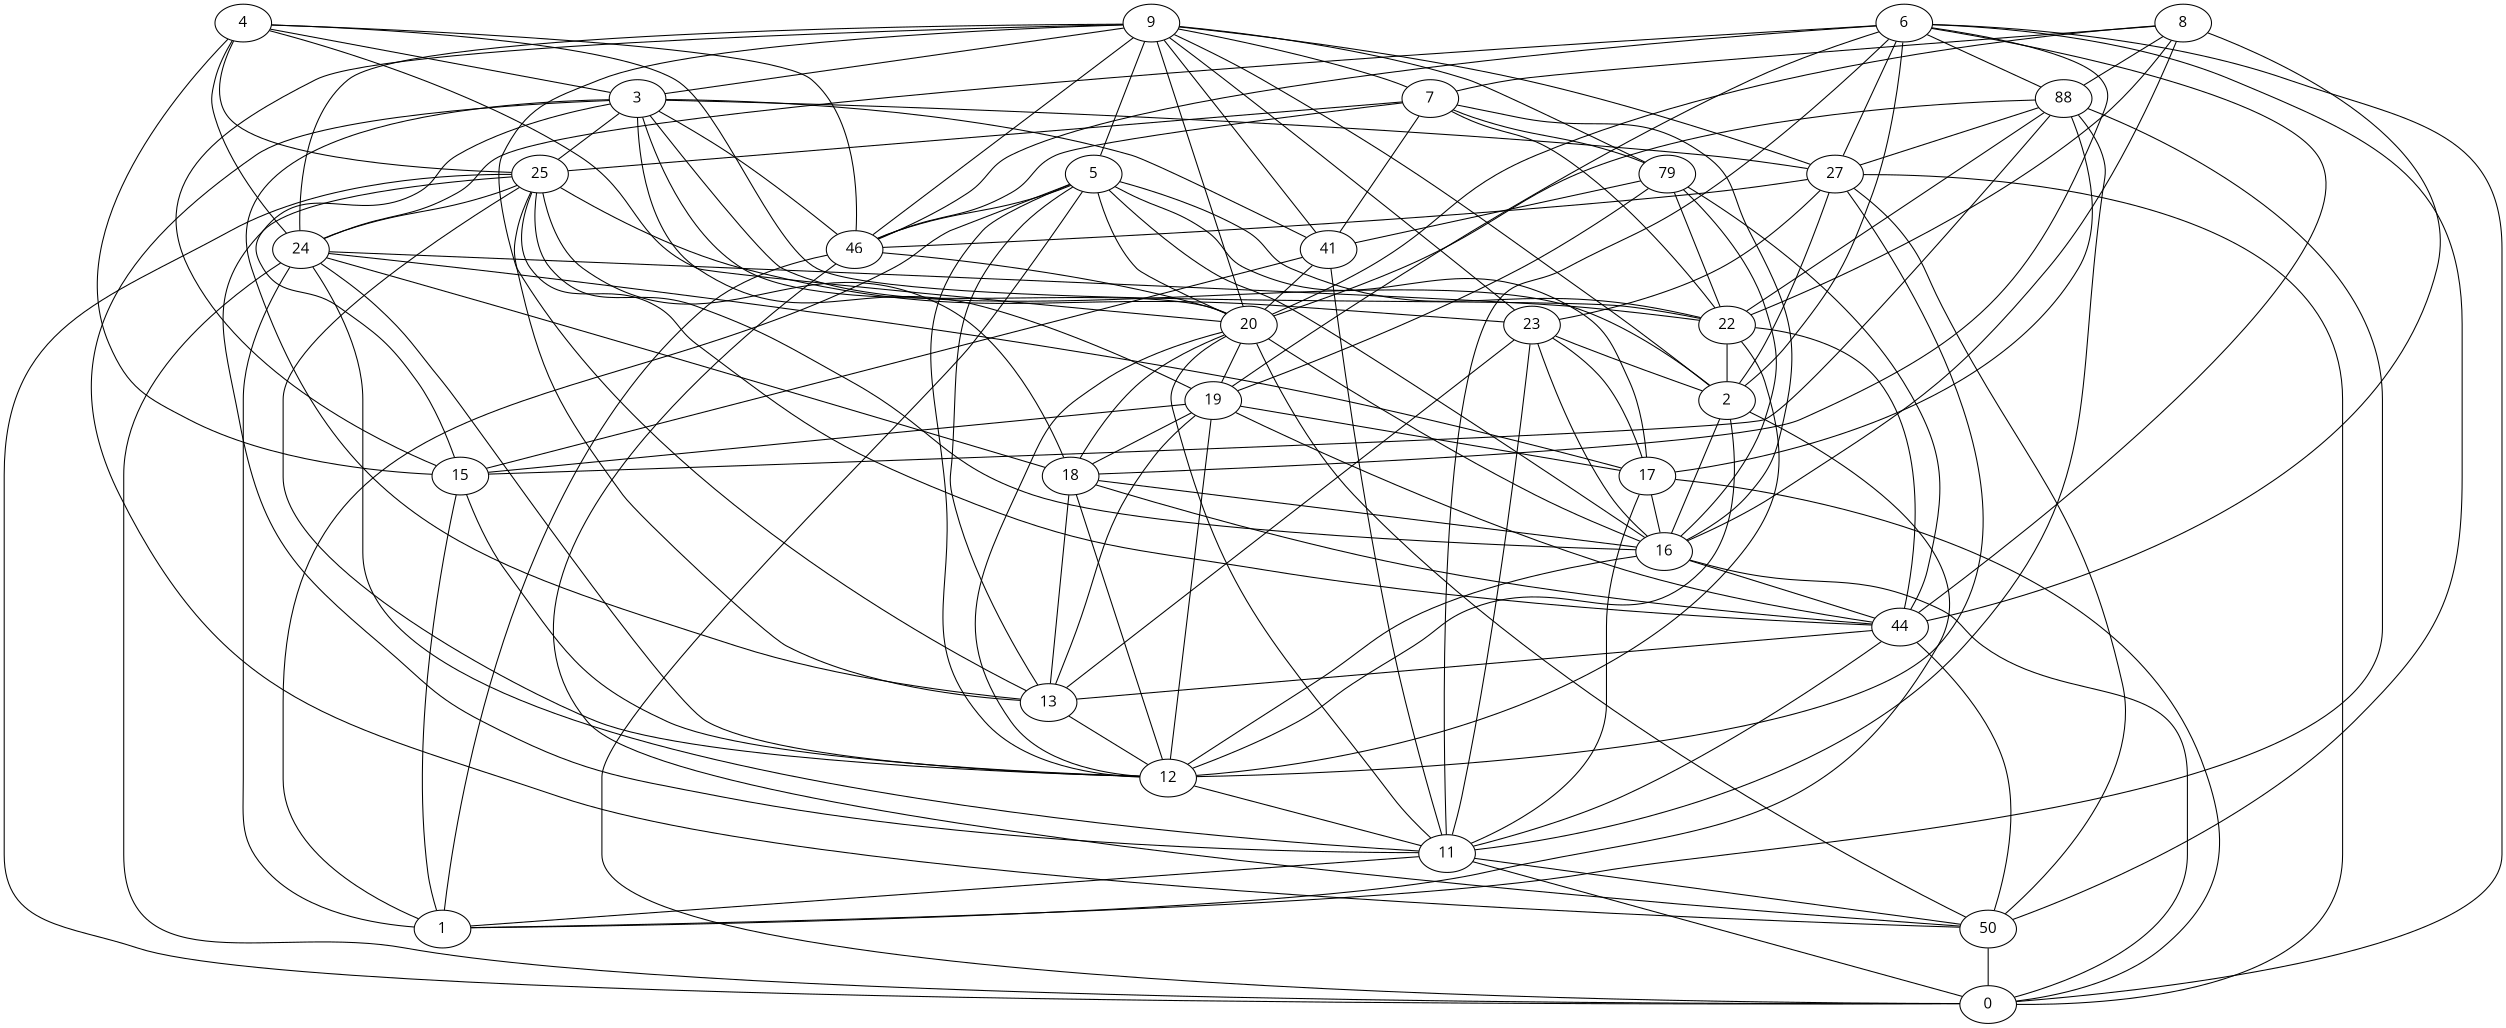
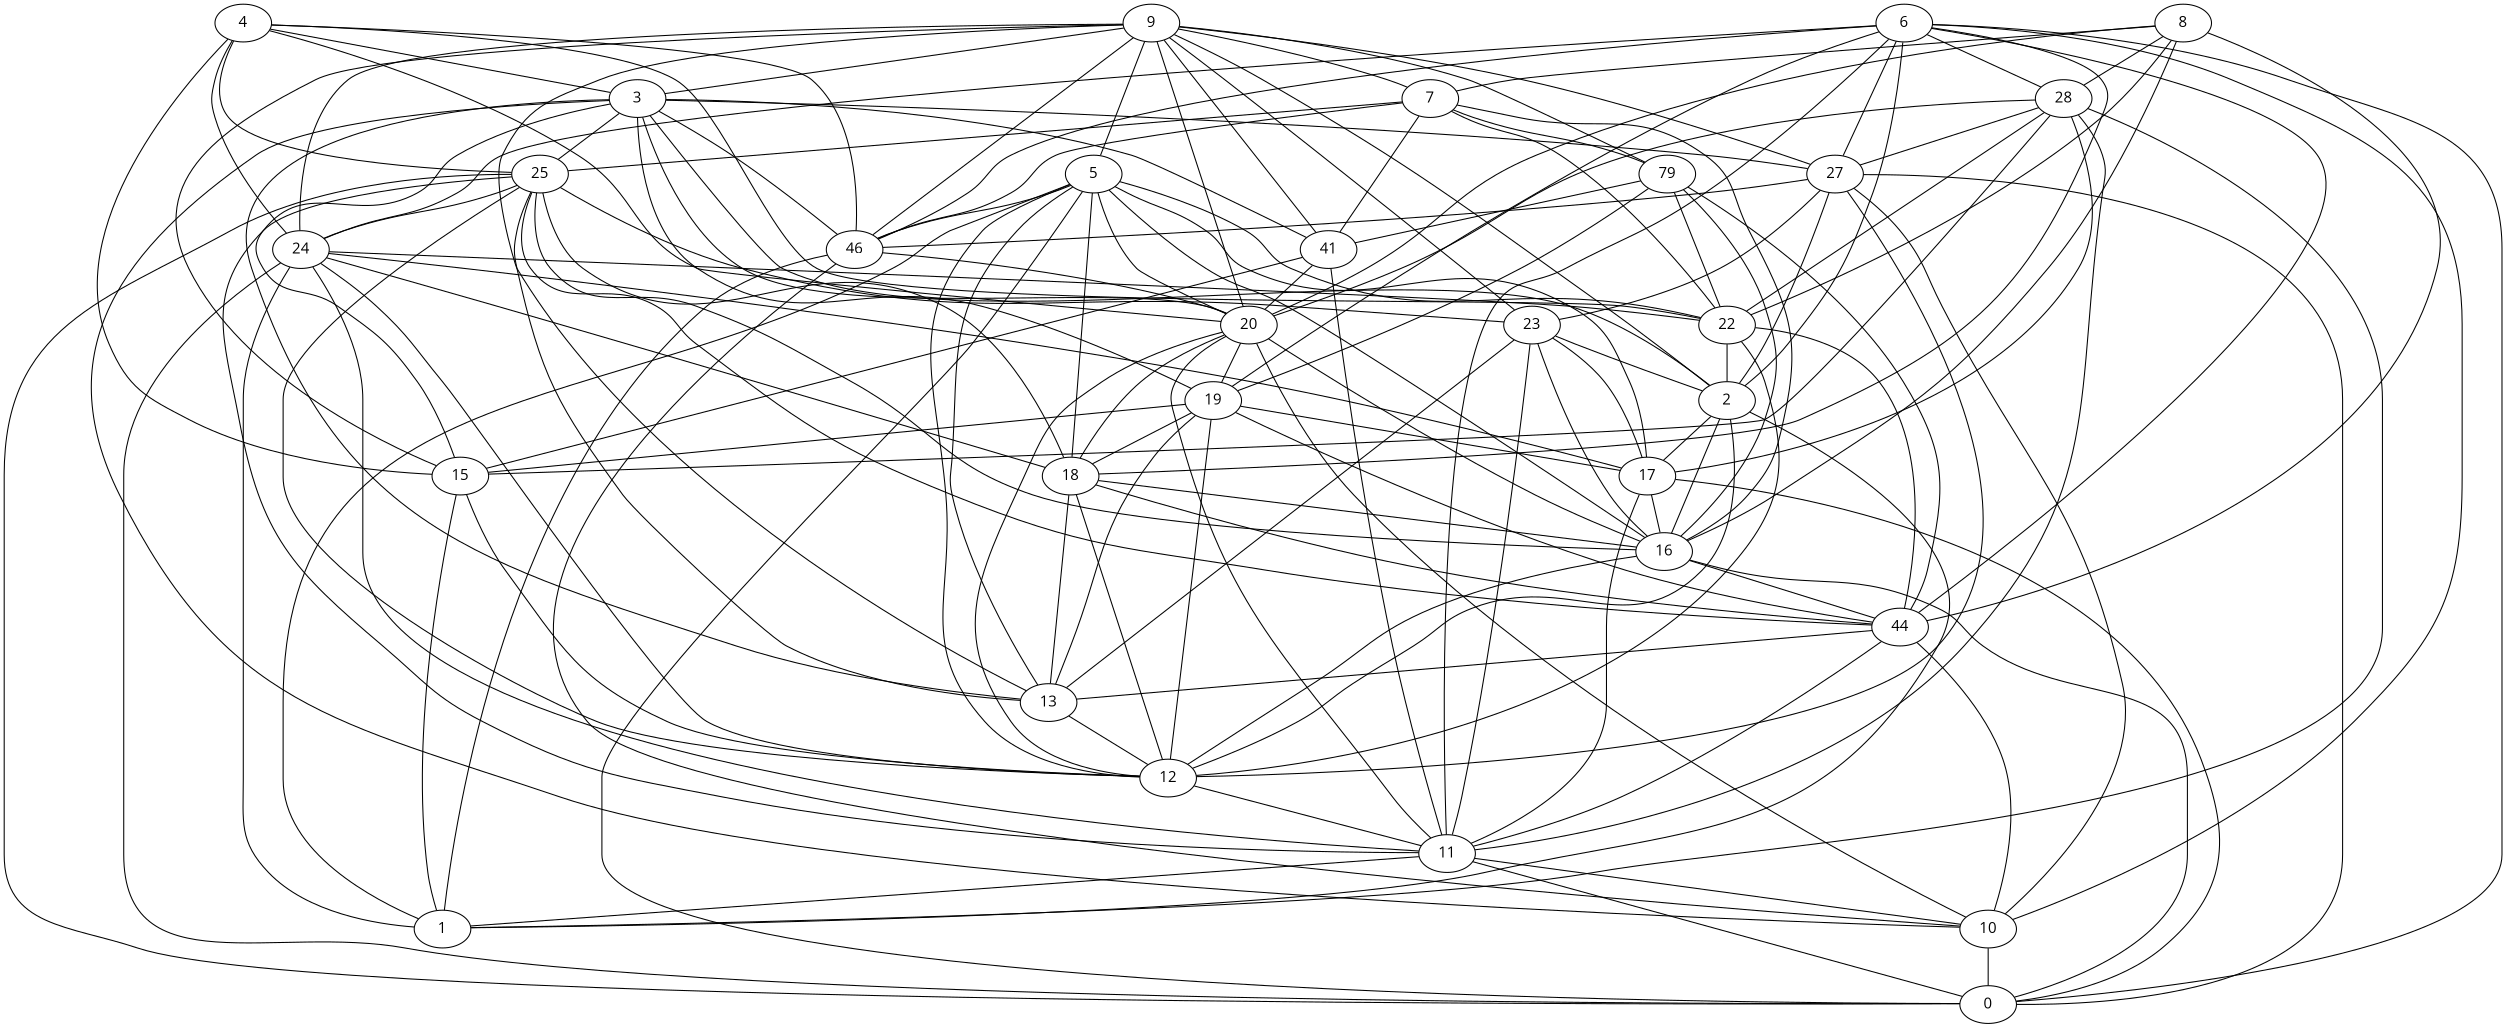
node "88": label "88" -> "28"
edge "5" -- "18": added
edge "2" -- "17": added
node "50": label "50" -> "10"
